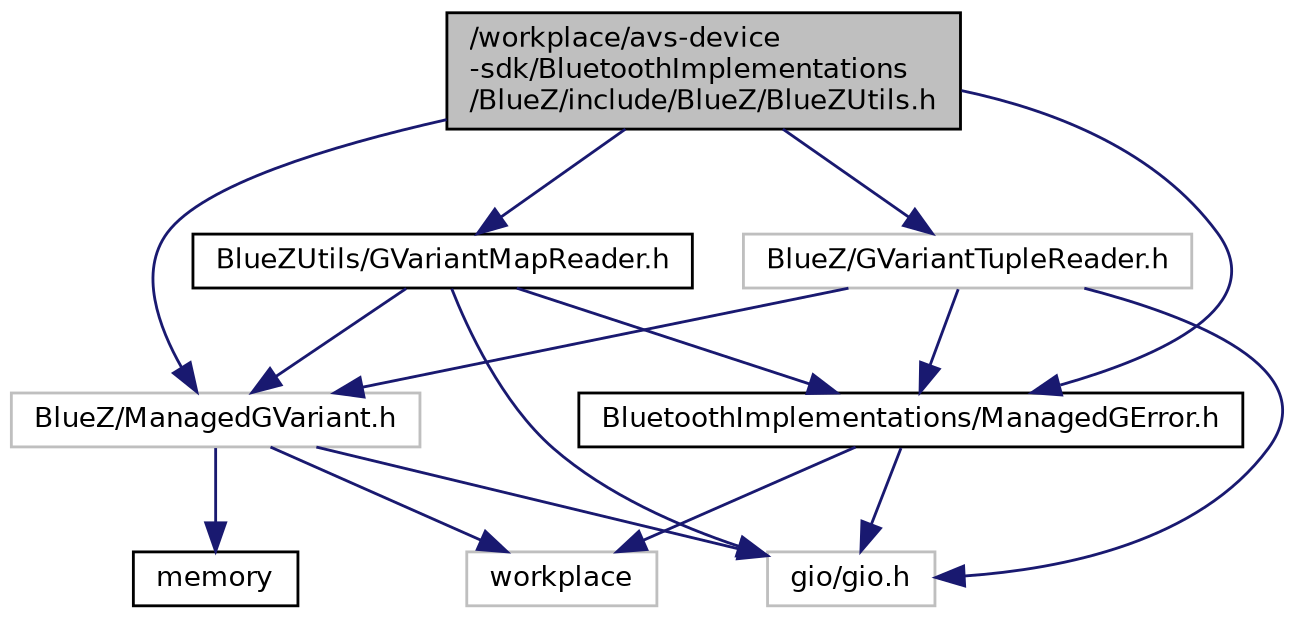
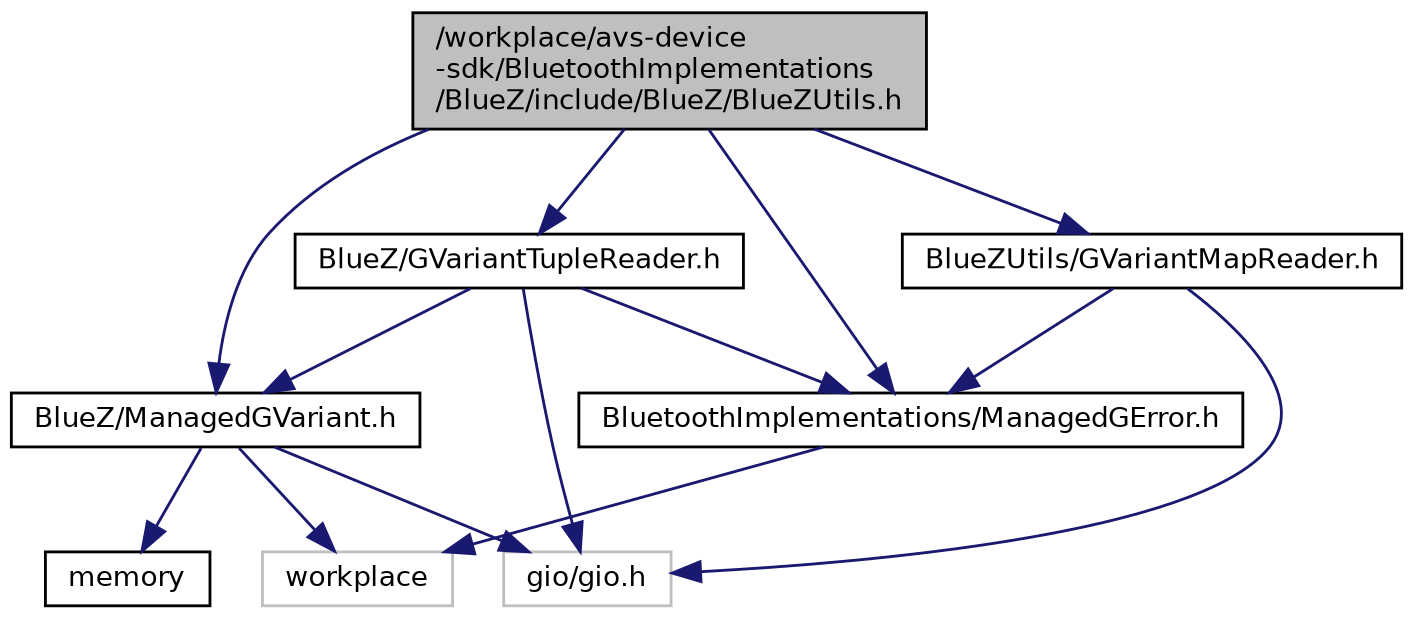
node "BlueZ/GVariantTupleReader.h": color grey75 -> black
edge "BlueZUtils/GVariantMapReader.h" -> "BlueZ/ManagedGVariant.h": removed
node "BlueZ/ManagedGVariant.h": color grey75 -> black
edge "BluetoothImplementations/ManagedGError.h" -> "gio/gio.h": removed
